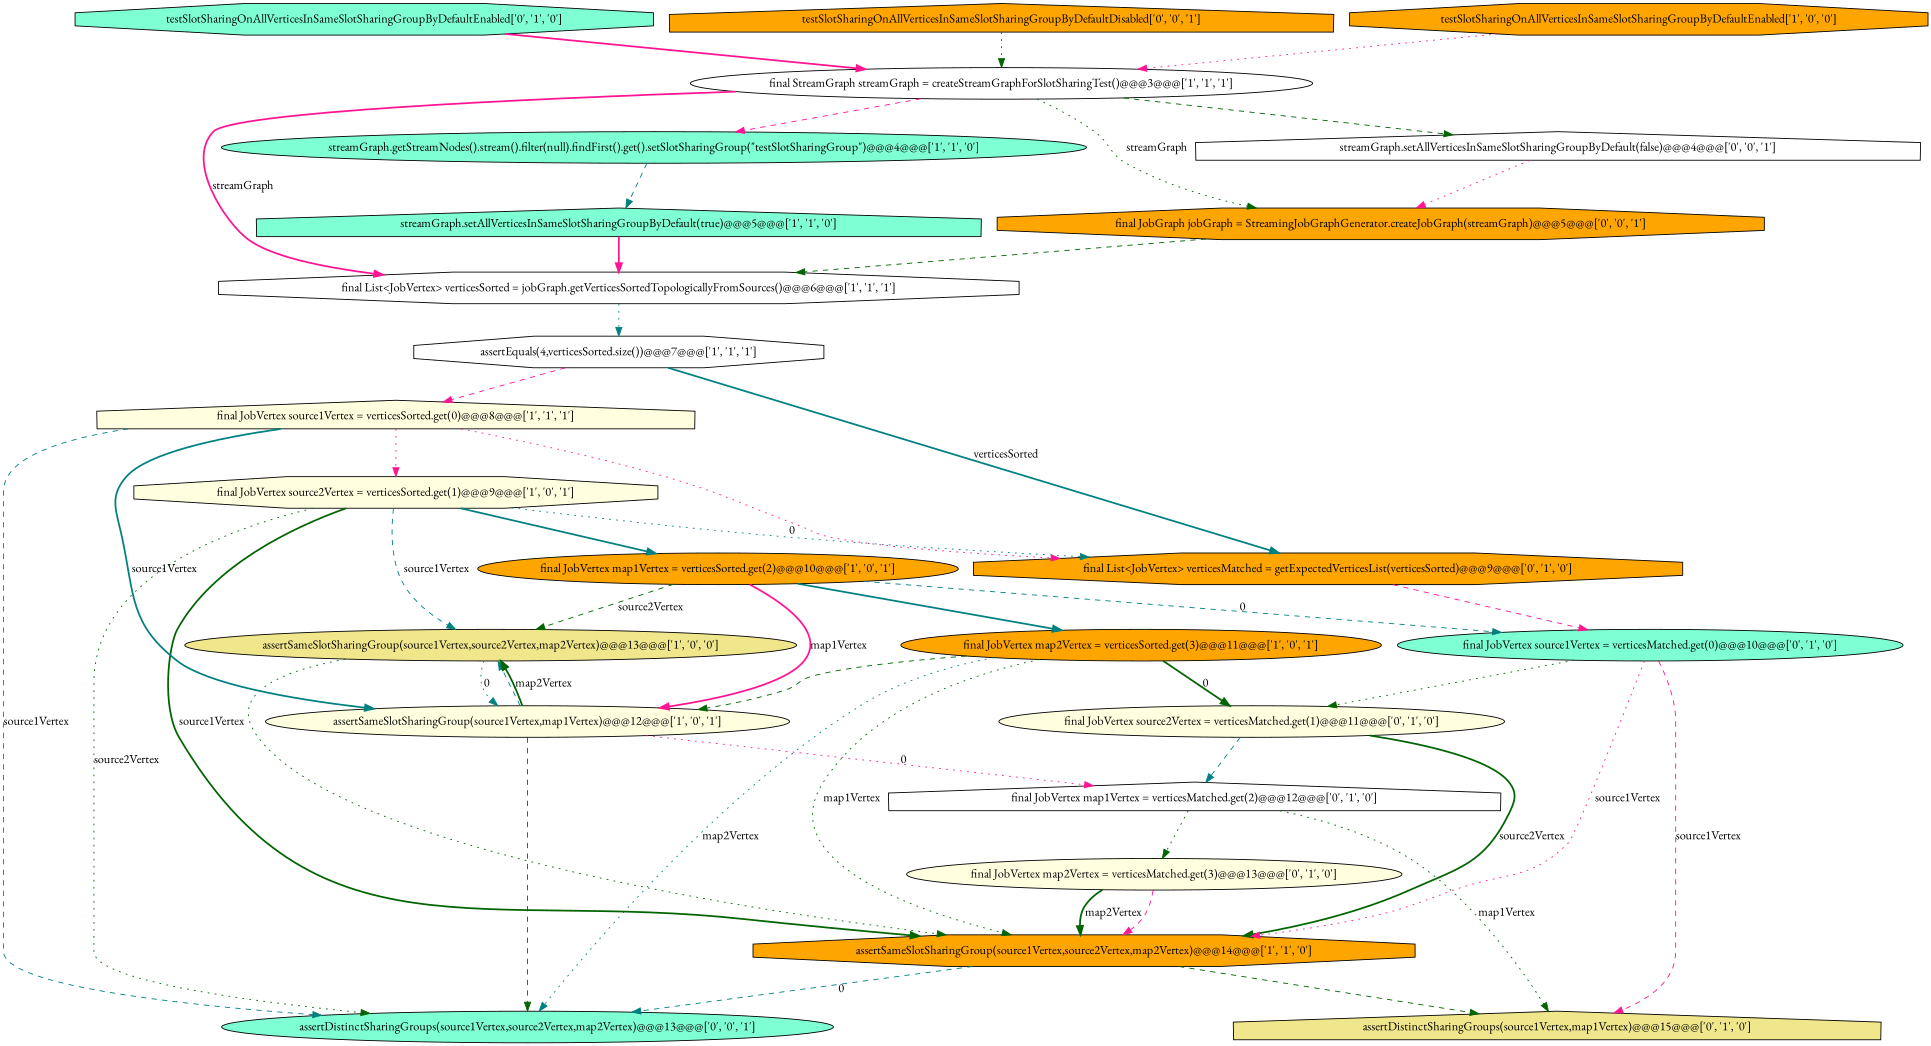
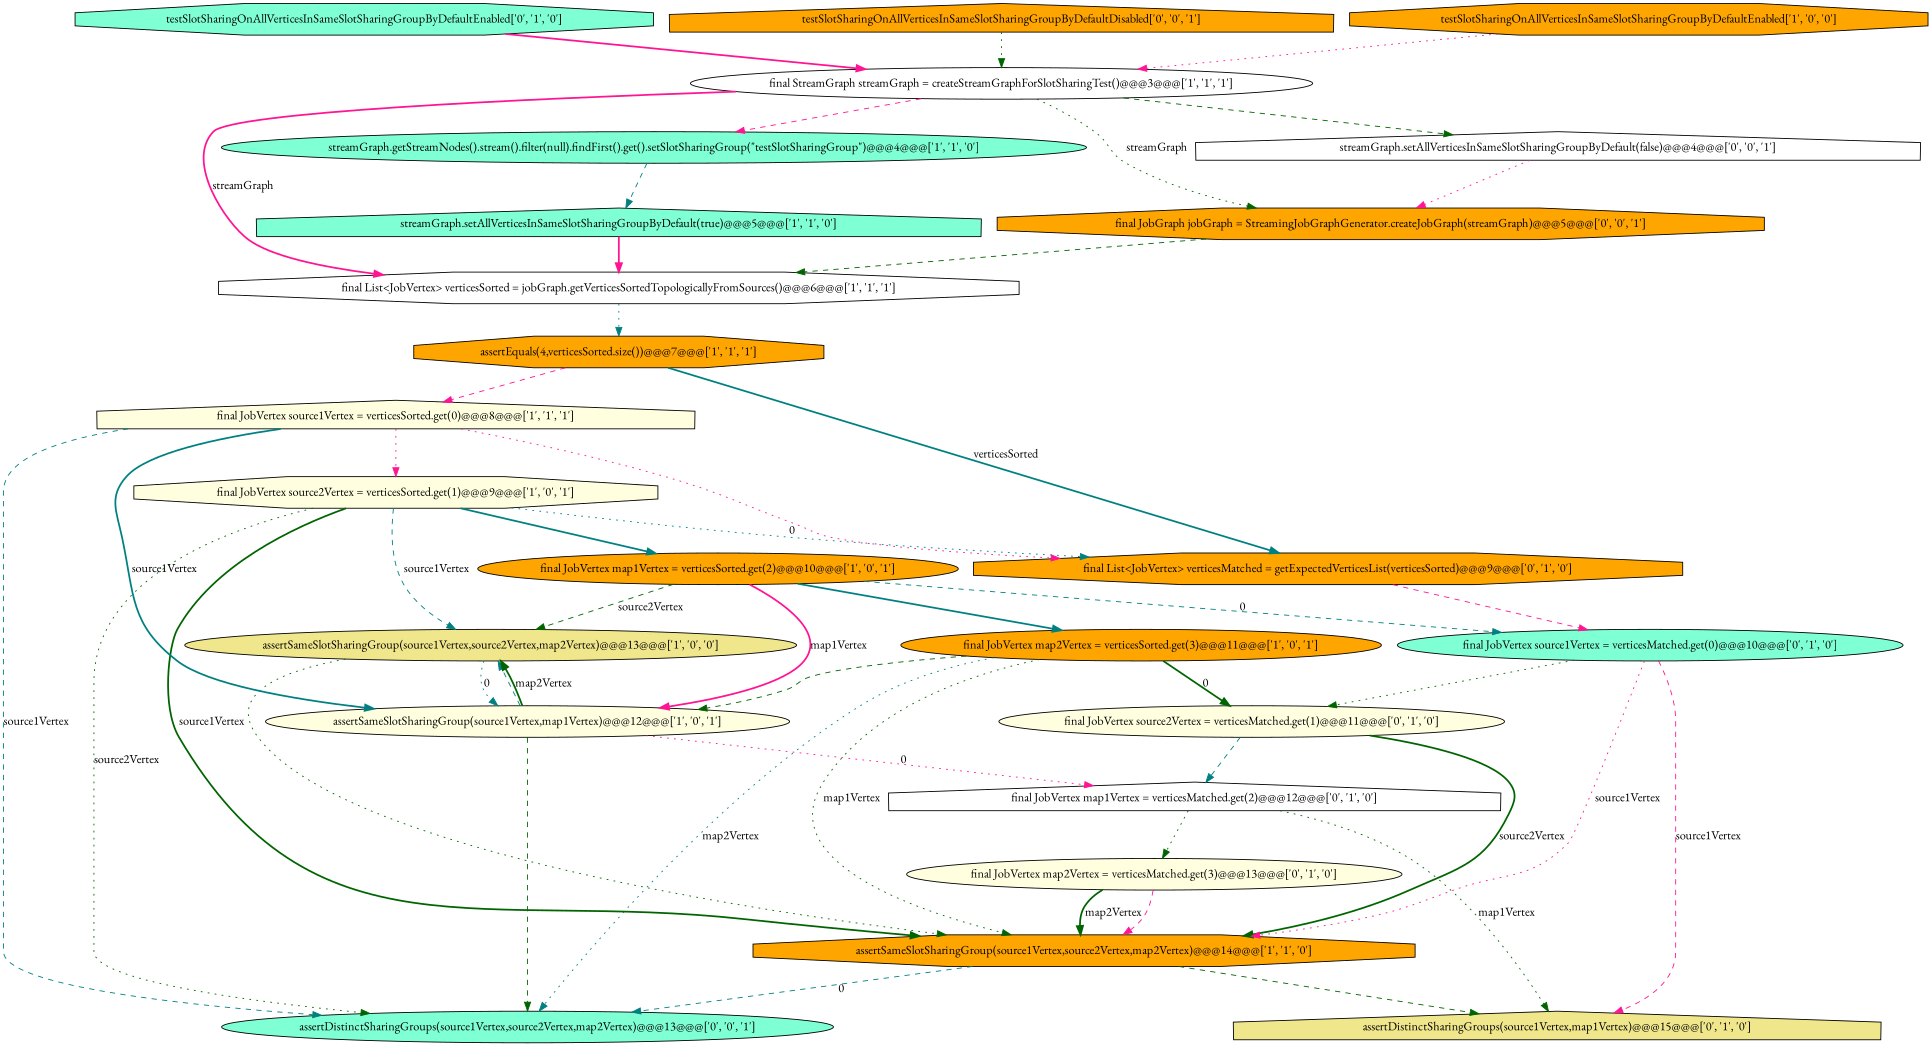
node "assertEquals(4,verticesSorted.size())@@@7@@@['1', '1', '1']": fillcolor white -> orange
